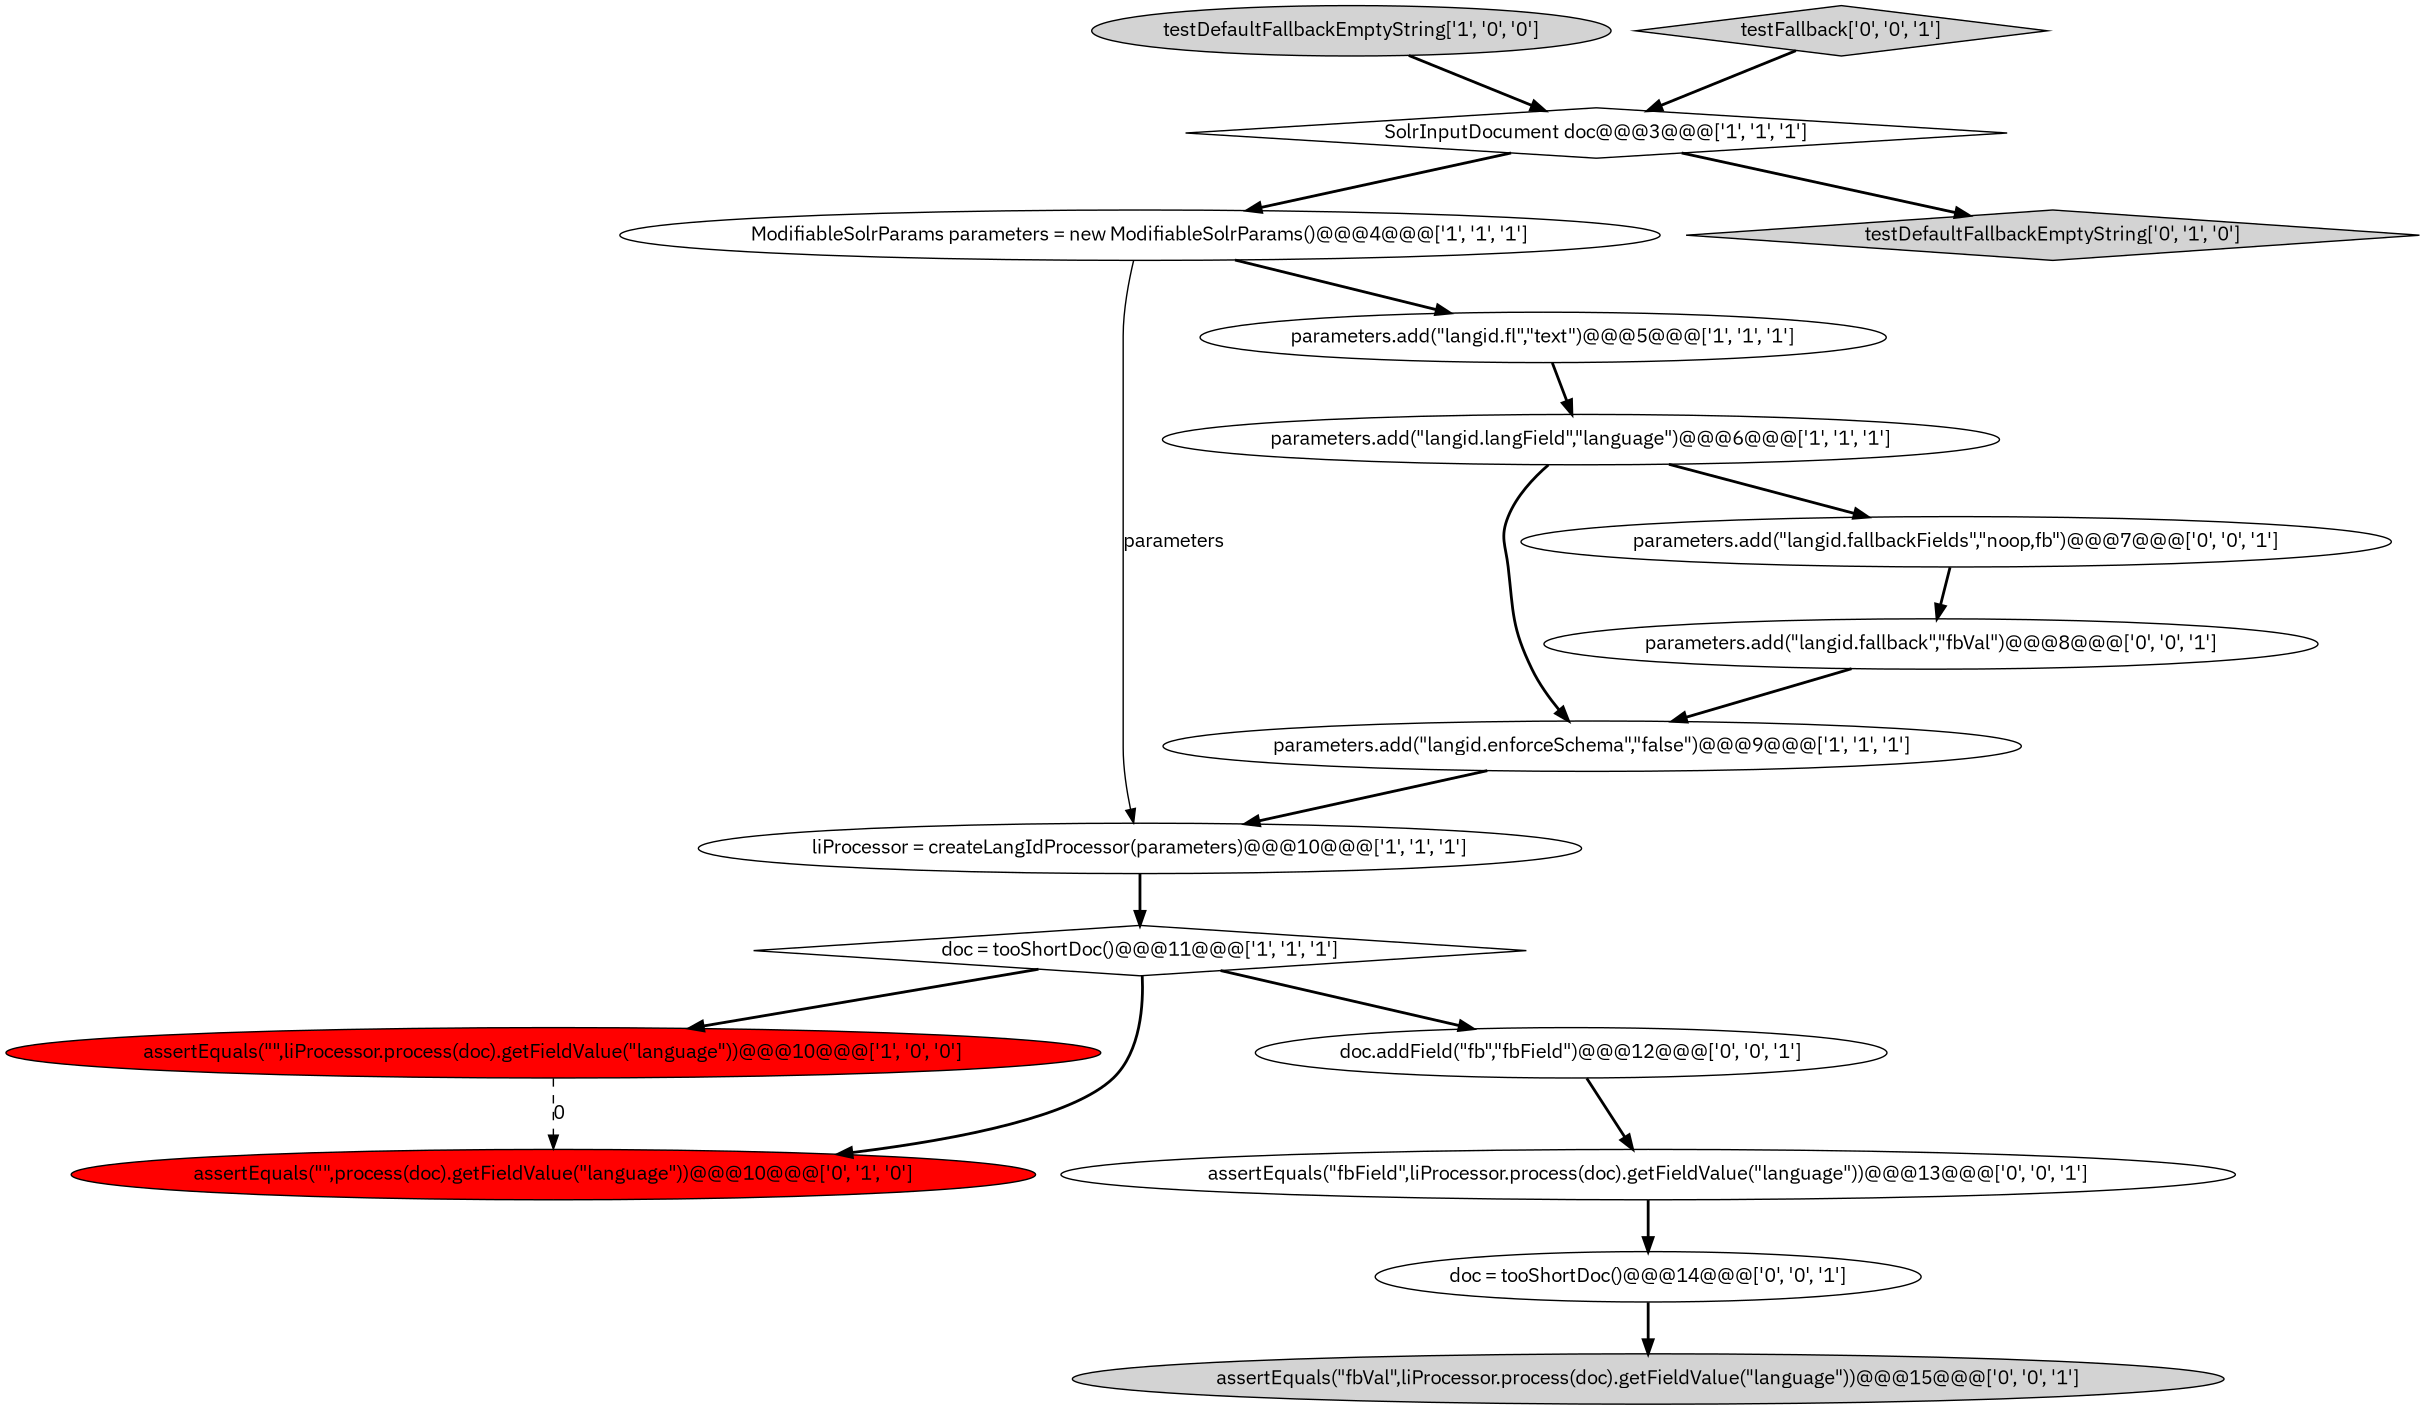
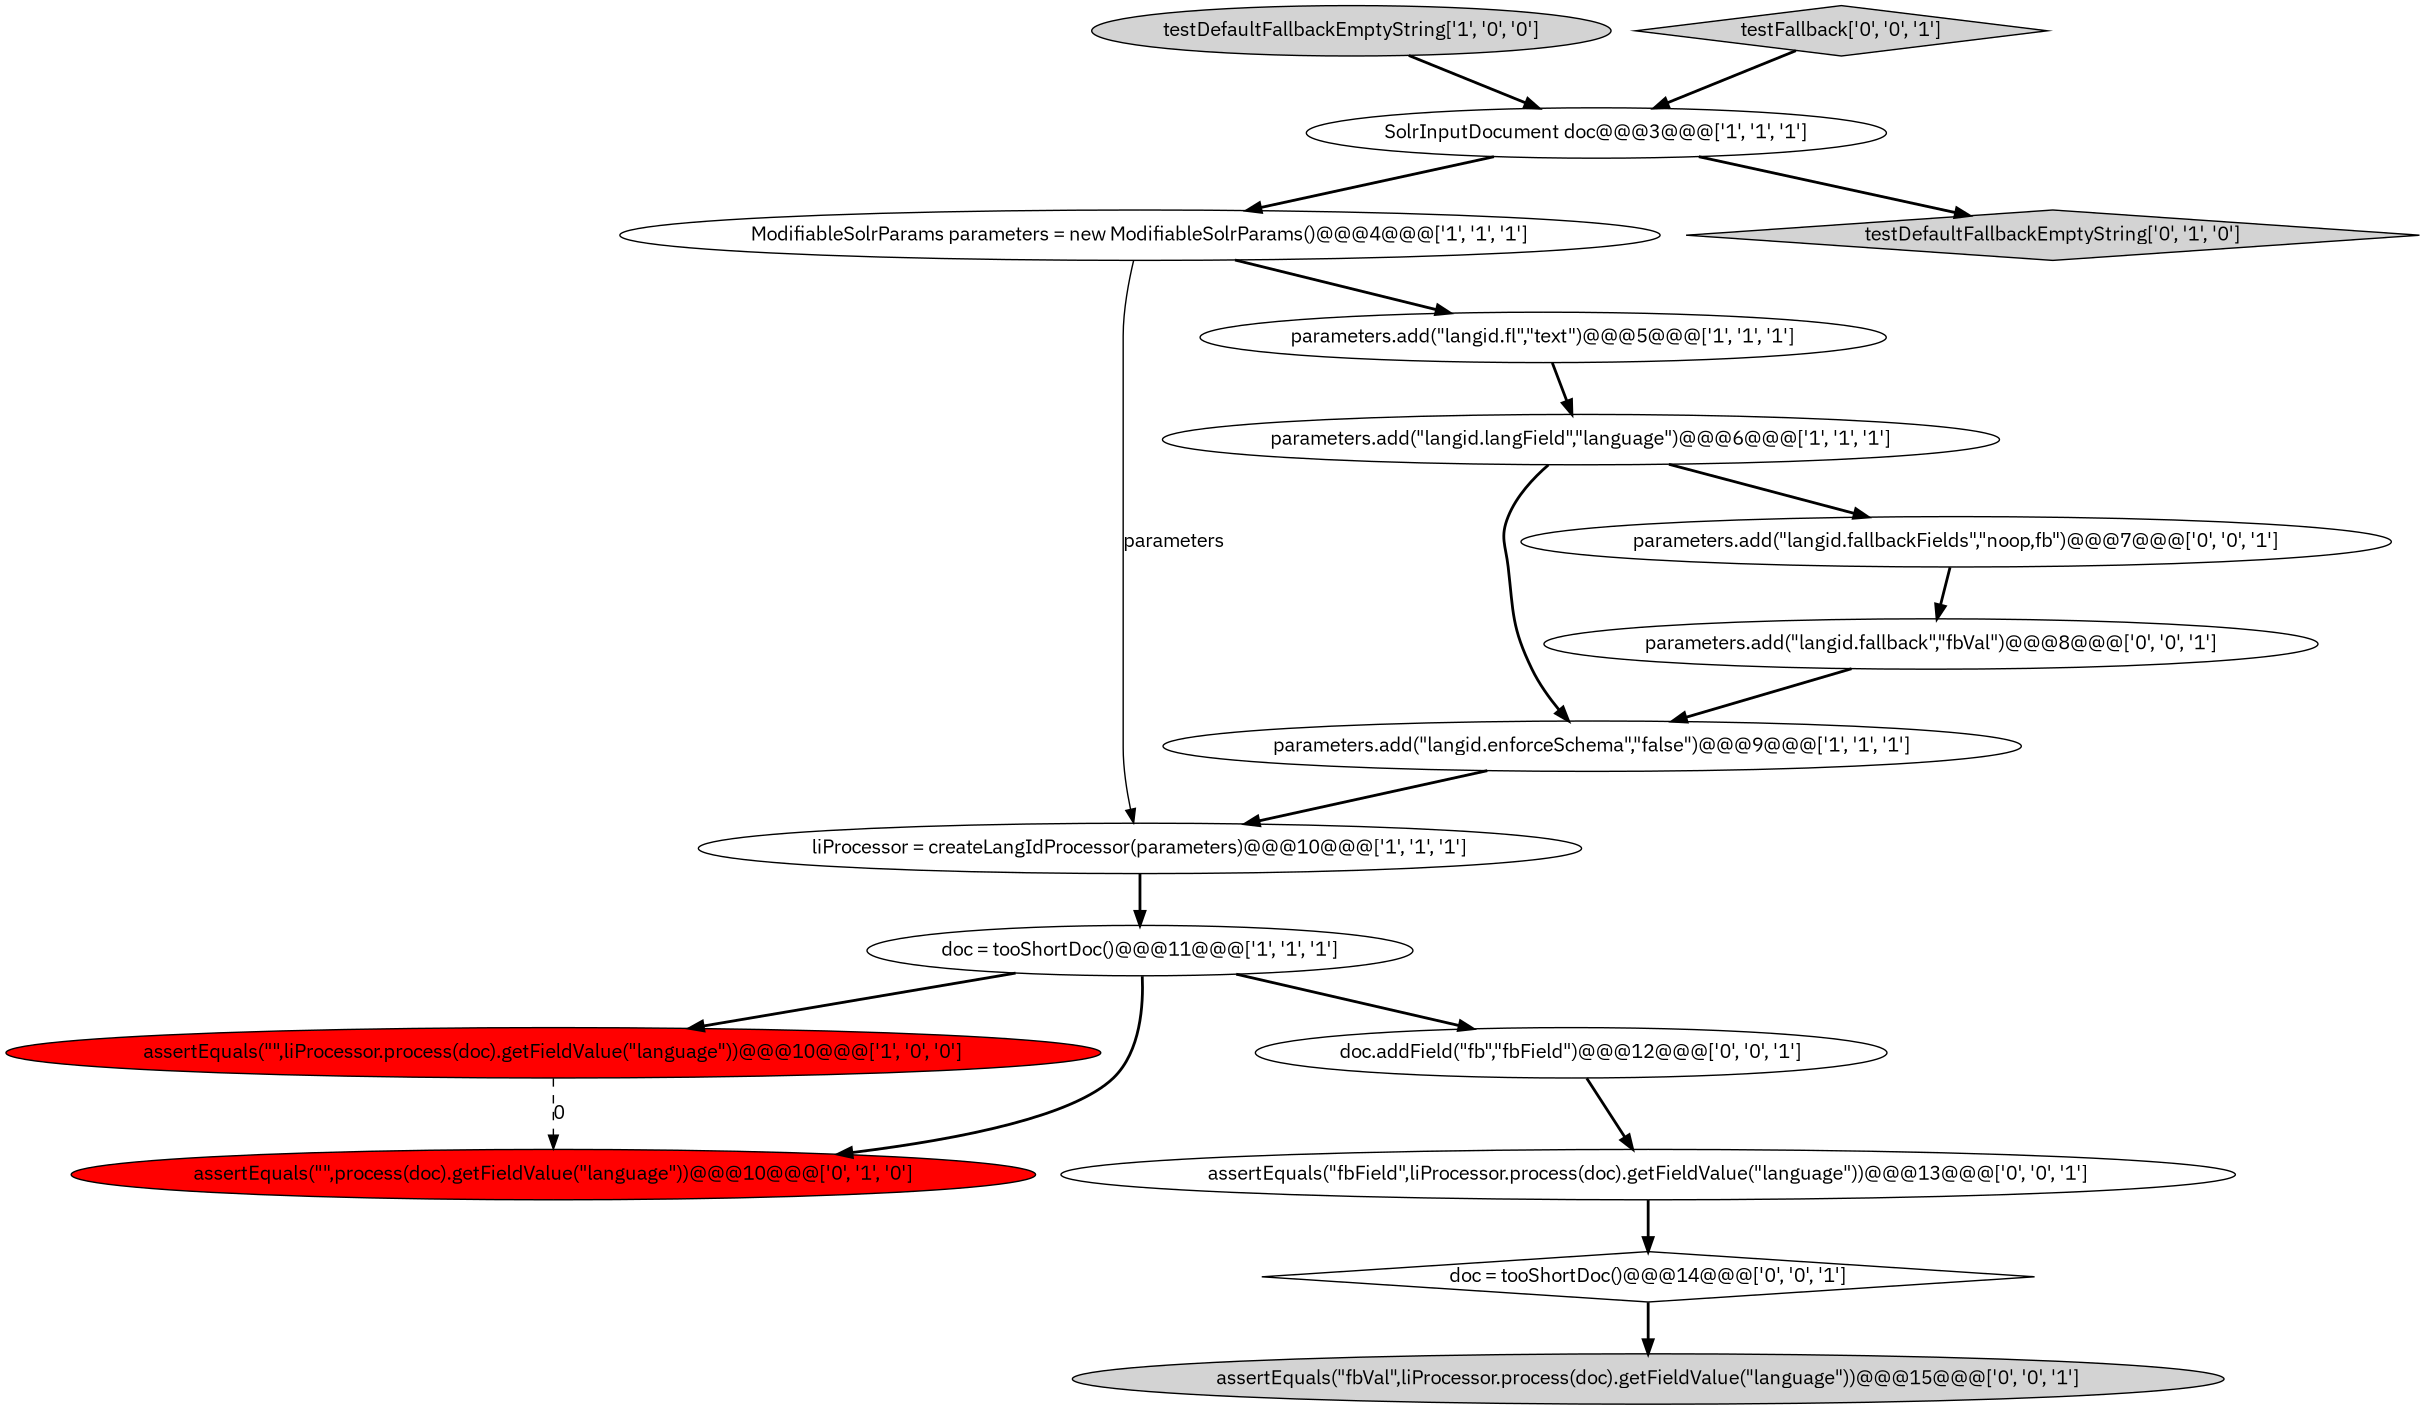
node "SolrInputDocument doc@@@3@@@['1', '1', '1']": shape diamond -> ellipse
node "doc = tooShortDoc()@@@11@@@['1', '1', '1']": shape diamond -> ellipse
node "doc = tooShortDoc()@@@14@@@['0', '0', '1']": shape ellipse -> diamond
